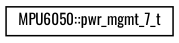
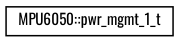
node "MPU6050::pwr_mgmt_7_t": label "MPU6050::pwr_mgmt_7_t" -> "MPU6050::pwr_mgmt_1_t"
